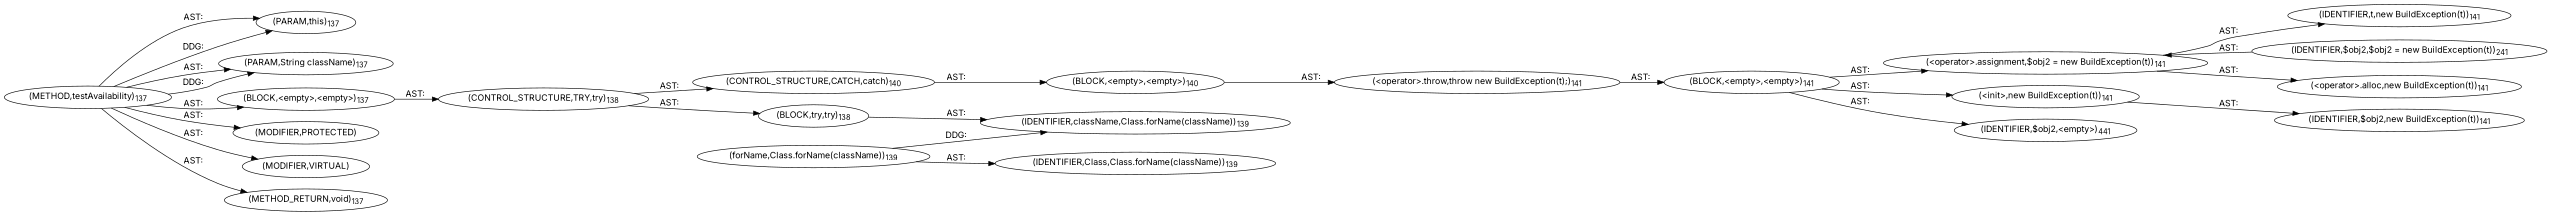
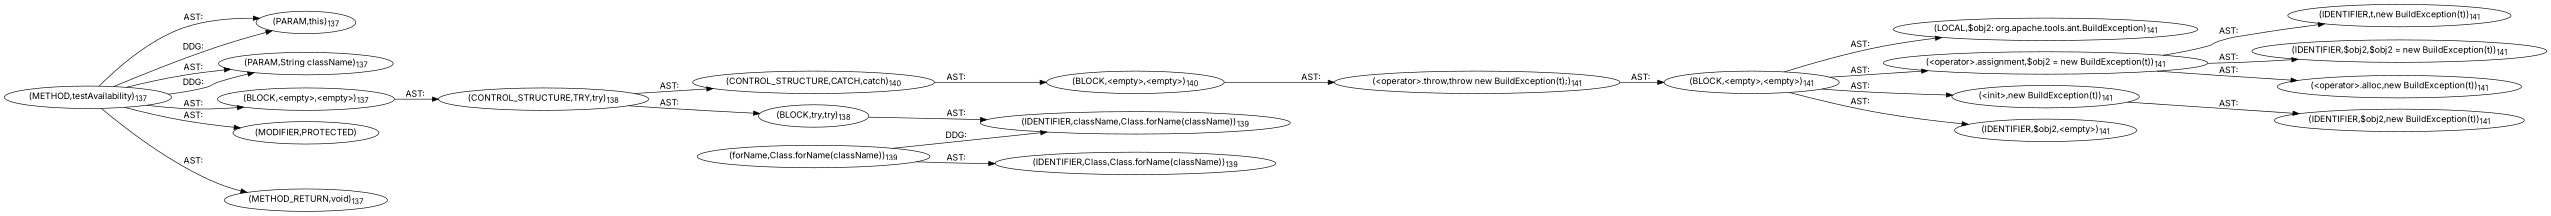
node "(LOCAL,$obj2: org.apache.tools.ant.BuildException)": added
node "(IDENTIFIER,$obj2,$obj2 = new BuildException(t))": text "241" -> "141"
edge "(IDENTIFIER,$obj2,$obj2 = new BuildException(t))" -> "(<operator>.assignment,$obj2 = new BuildException(t))": reversed
node "(IDENTIFIER,$obj2,<empty>)": text "441" -> "141"
node "(MODIFIER,VIRTUAL)": removed
